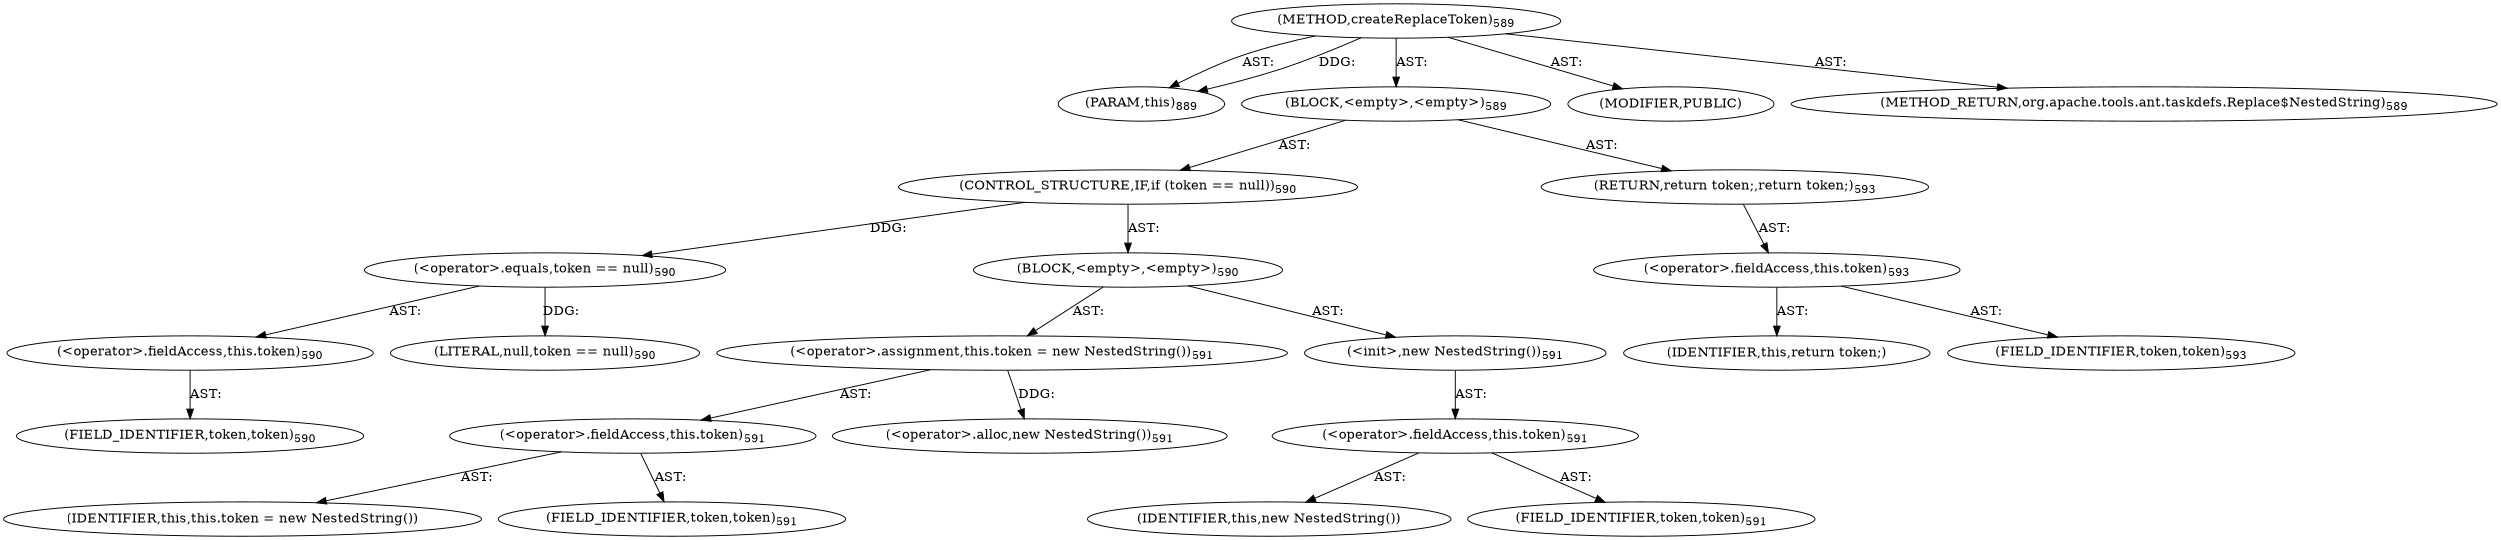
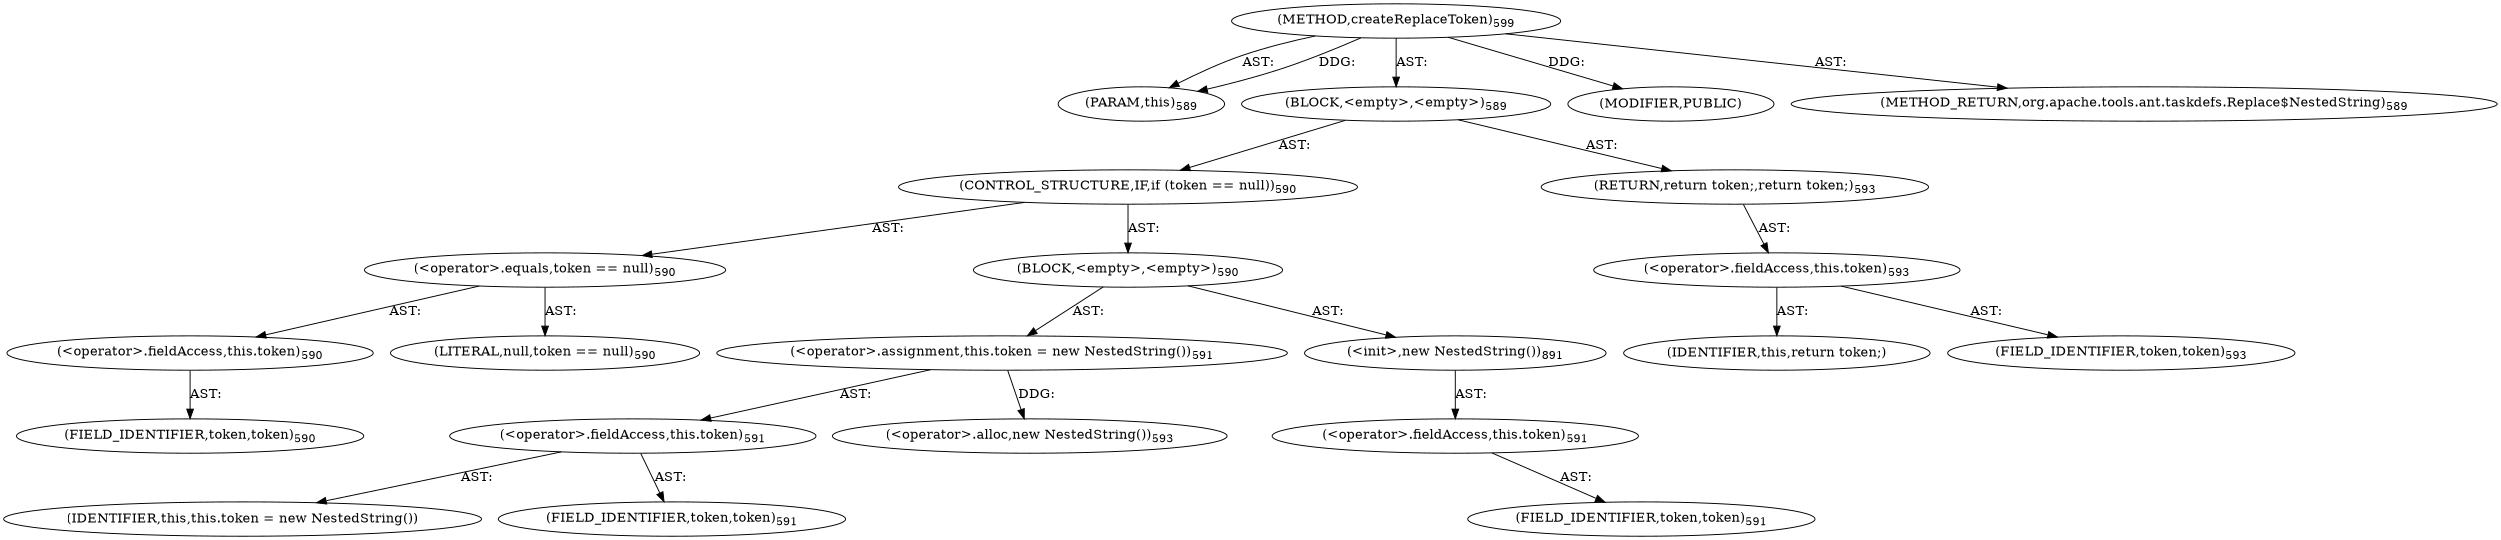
node "(METHOD,createReplaceToken)": text "589" -> "599"
edge "(METHOD,createReplaceToken)" -> "(MODIFIER,PUBLIC)": label "AST: " -> "DDG: "
node "(PARAM,this)": text "889" -> "589"
edge "(CONTROL_STRUCTURE,IF,if (token == null))" -> "(<operator>.equals,token == null)": label "DDG: " -> "AST: "
edge "(<operator>.equals,token == null)" -> "(LITERAL,null,token == null)": label "DDG: " -> "AST: "
node "(<init>,new NestedString())": text "591" -> "891"
node "(<operator>.alloc,new NestedString())": text "591" -> "593"
node "(IDENTIFIER,this,new NestedString())": removed
